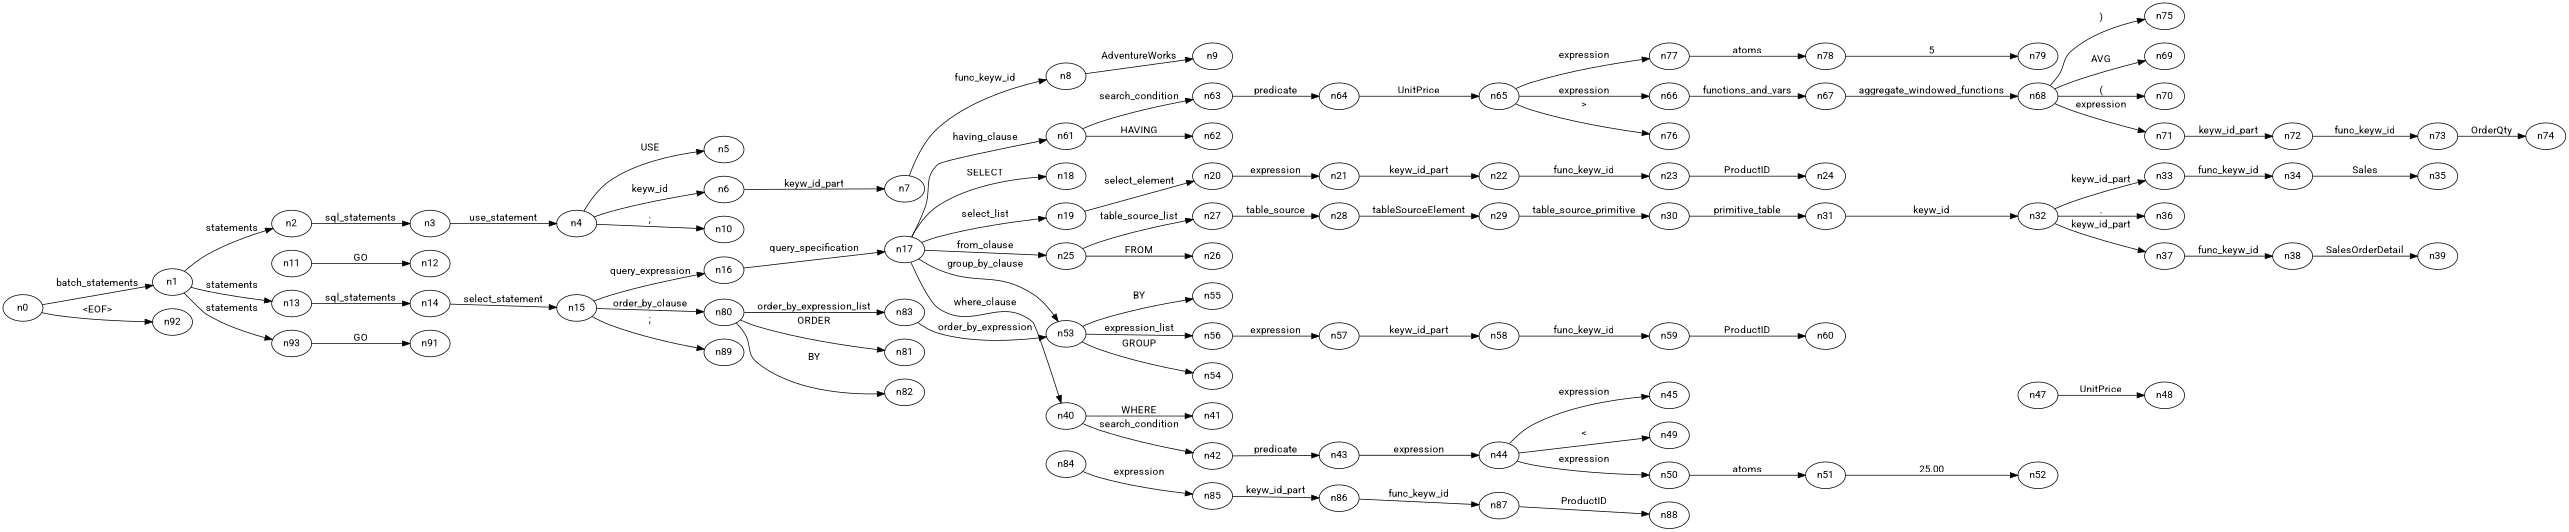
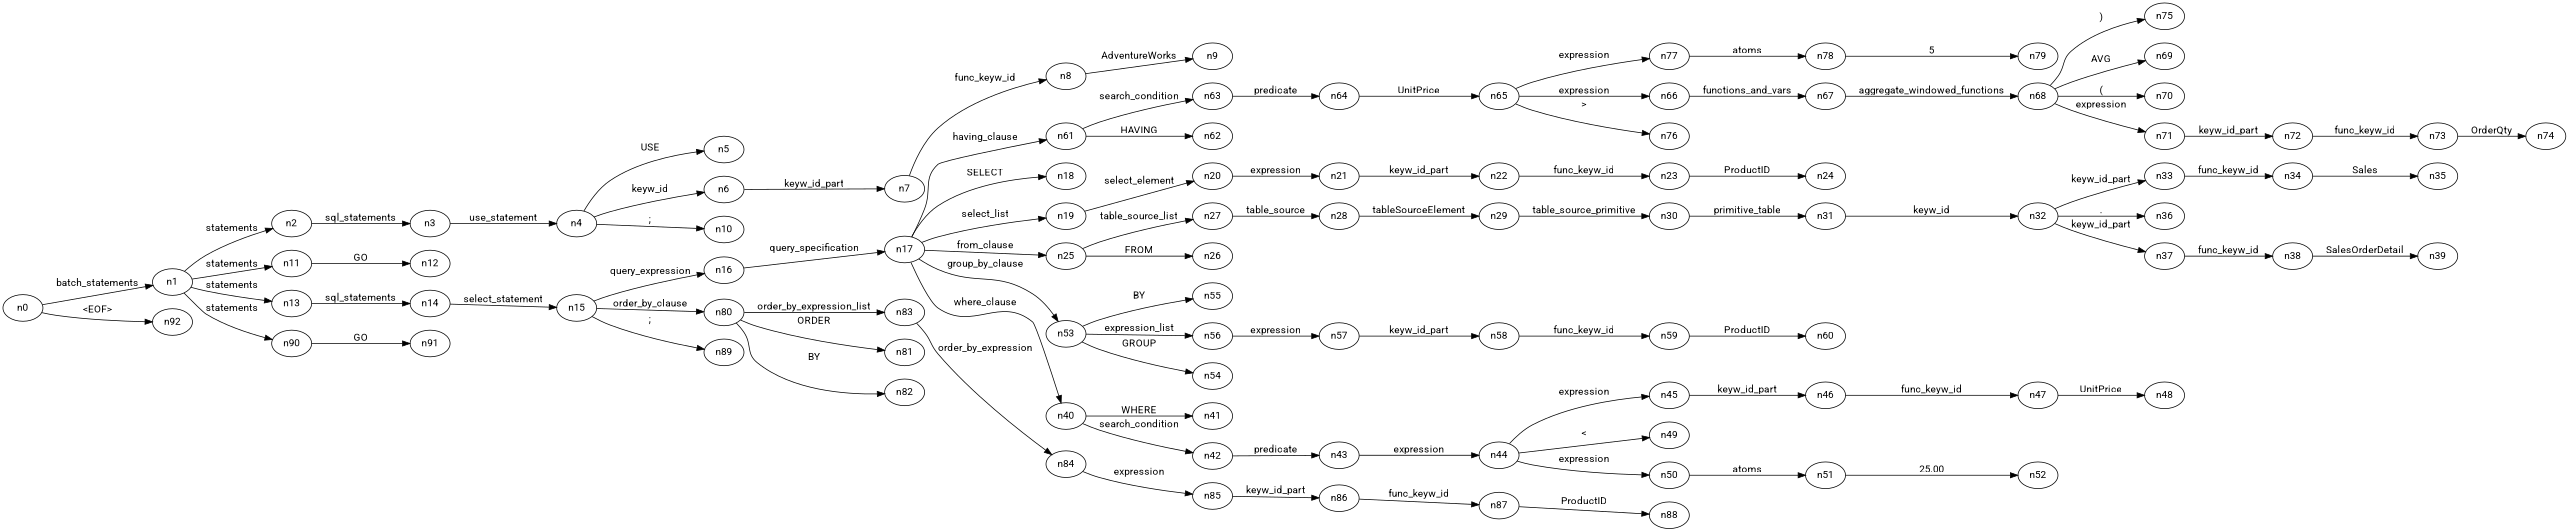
edge "n1" -> "n11": added, label "statements"
edge "n83" -> "n53": now "n83" -> "n84"
node "n93": label "n93" -> "n90"
node "n46": added
